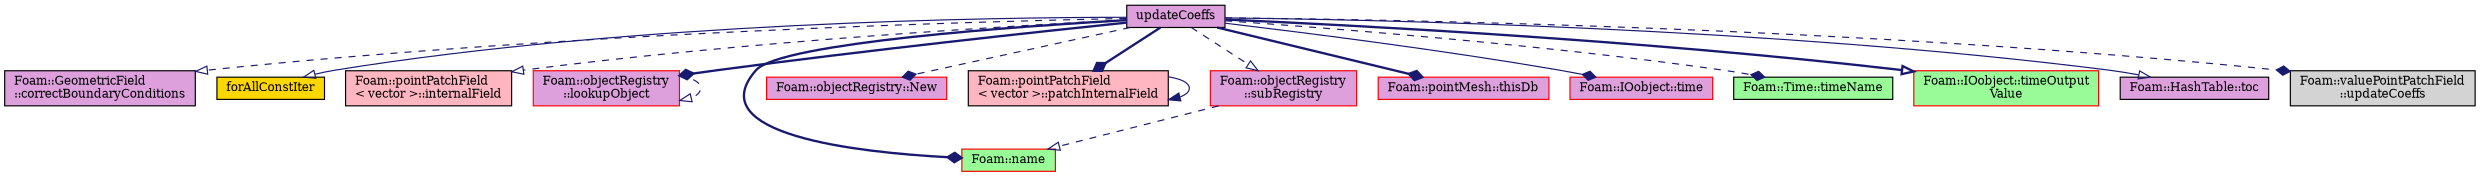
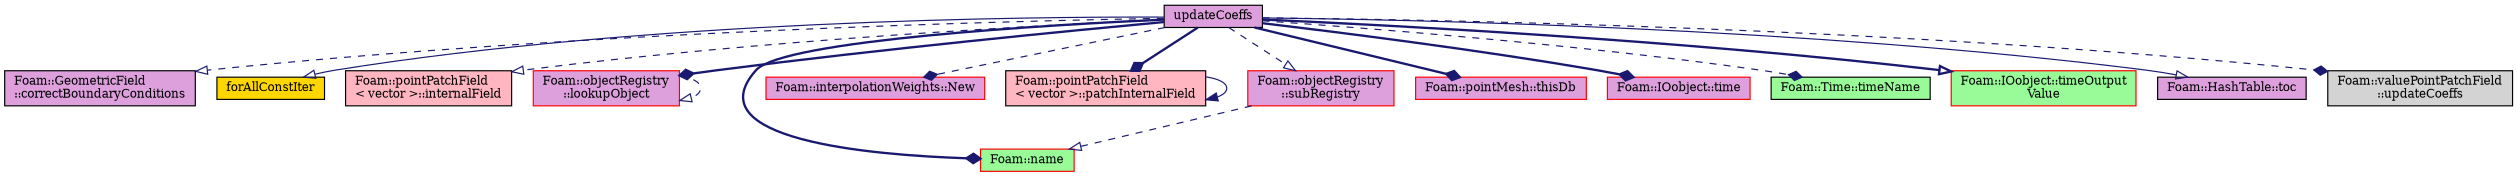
edge "updateCoeffs" -> "Foam::IOobject::time": style solid -> bold
node "Foam::objectRegistry::New": label "Foam::objectRegistry::New" -> "Foam::interpolationWeights::New"
